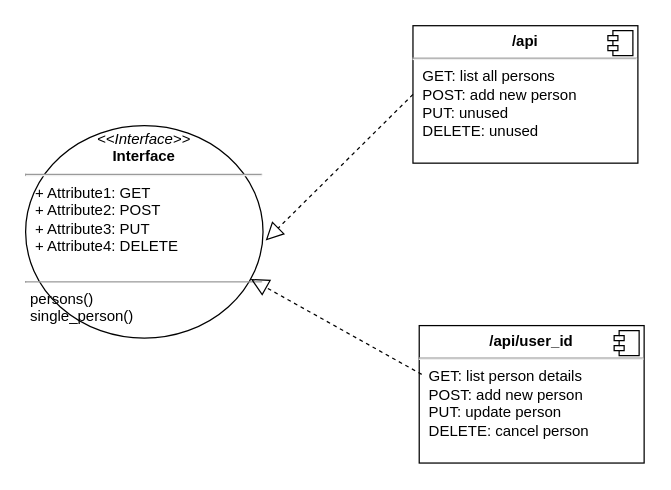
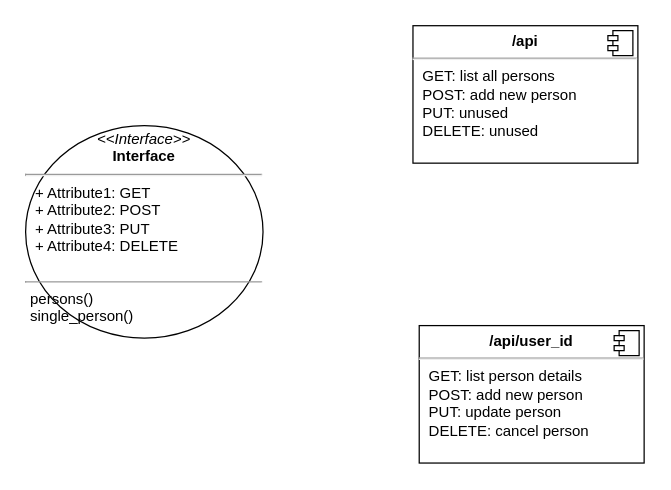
edge "/api GET: list all persons POST: add new person PUT: unused DELETE: unused" -> "<<Interface>> Interface + Attribute1: GET+ Attribute2: POST + Attribute3: PUT + Attribute4: DELETE persons() single_person()": removed
edge "/api/user_id GET: list person details POST: add new person PUT: update person DELETE: cancel person" -> "<<Interface>> Interface + Attribute1: GET+ Attribute2: POST + Attribute3: PUT + Attribute4: DELETE persons() single_person()": removed
